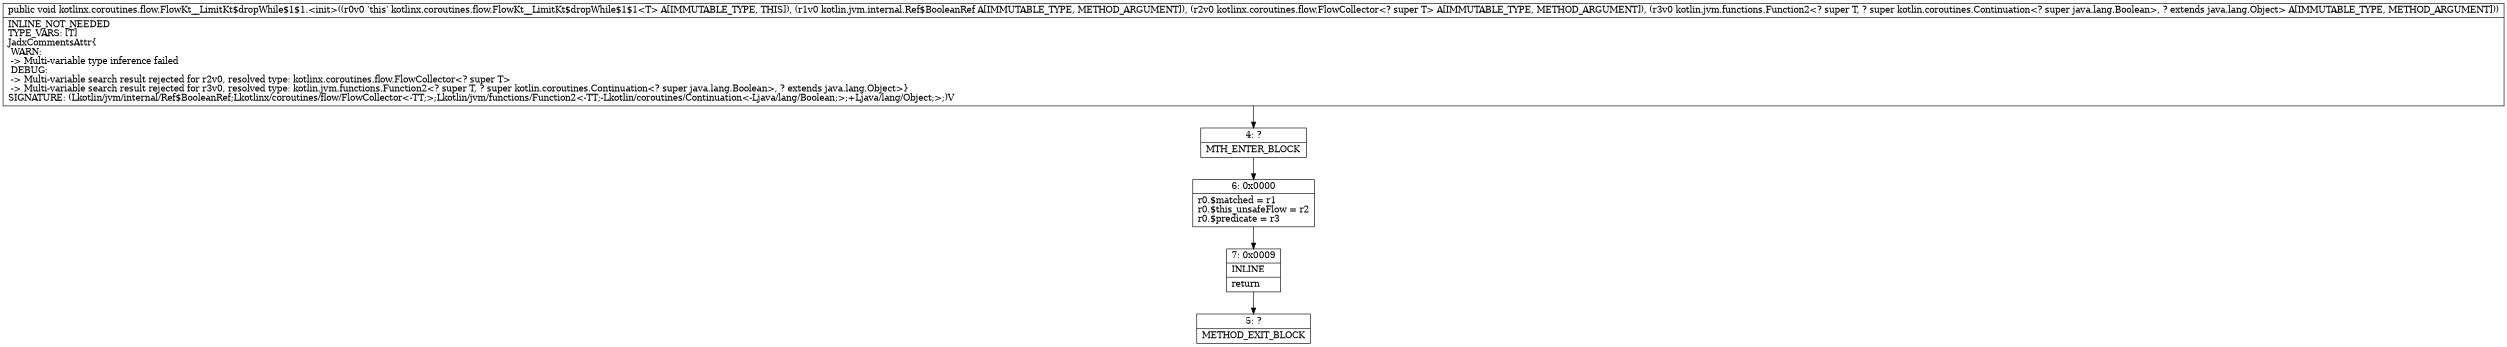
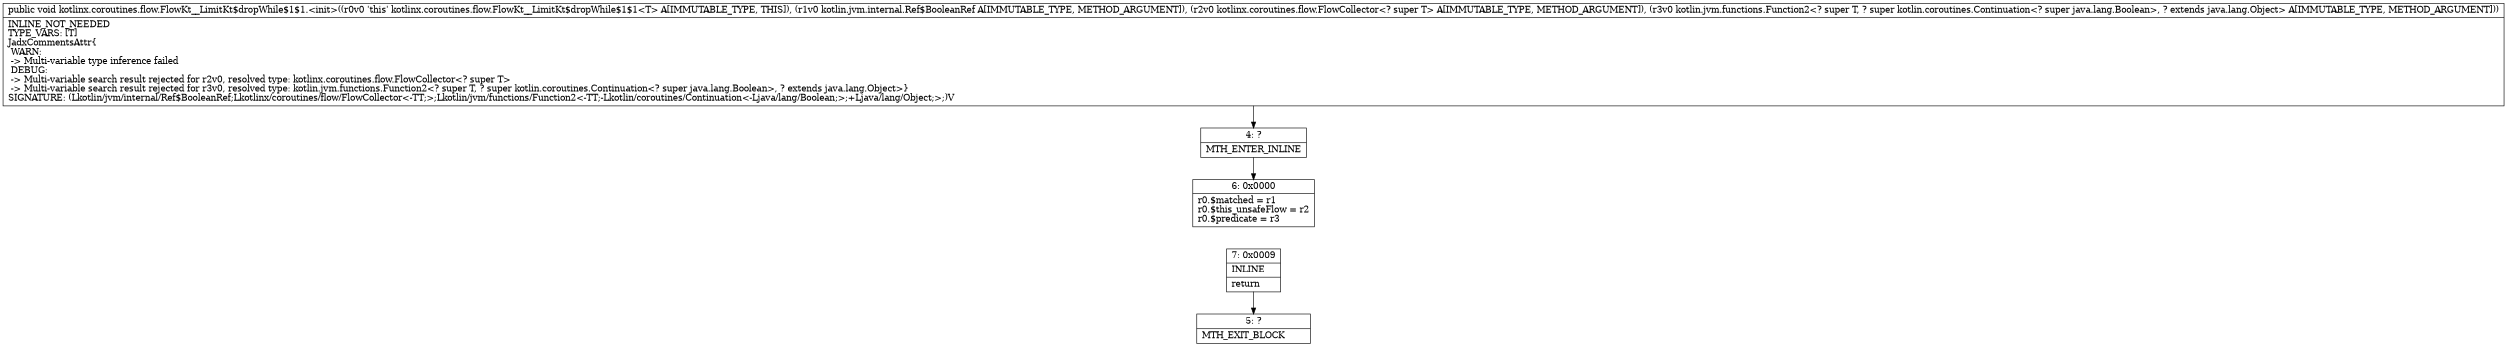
node "4: ?": text "MTH_ENTER_BLOCK" -> "MTH_ENTER_INLINE"
edge "6: 0x0000" -> "7: 0x0009": removed
node "5: ?": text "METHOD_EXIT_BLOCK" -> "MTH_EXIT_BLOCK"
